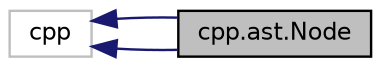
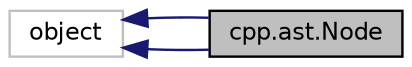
node "cpp": label "cpp" -> "object"
